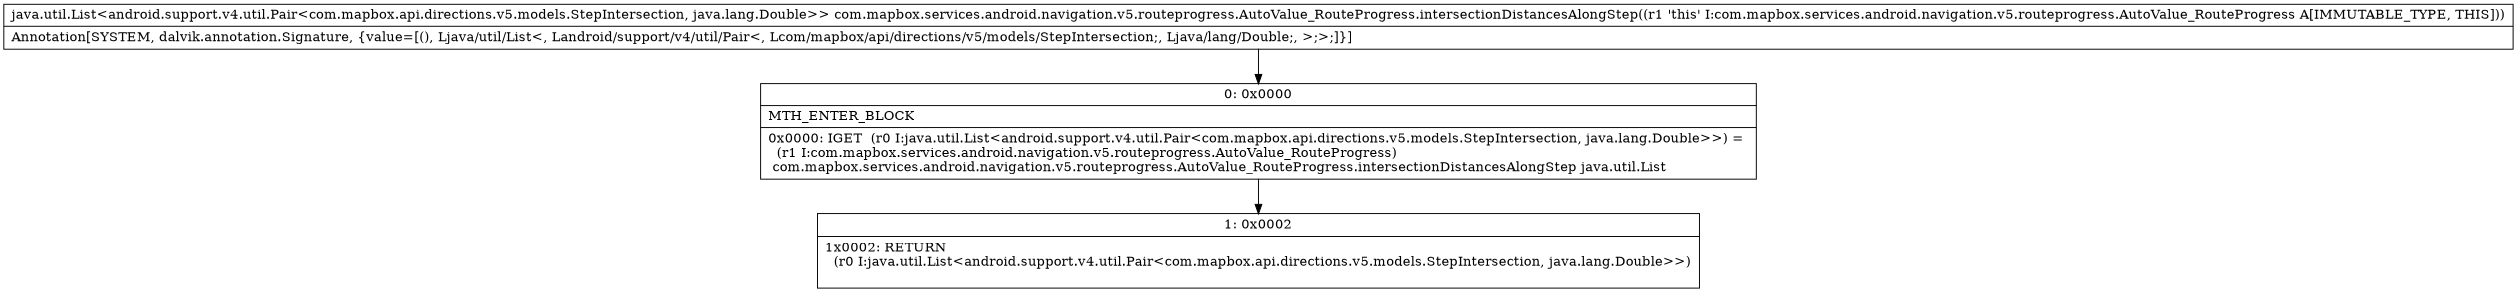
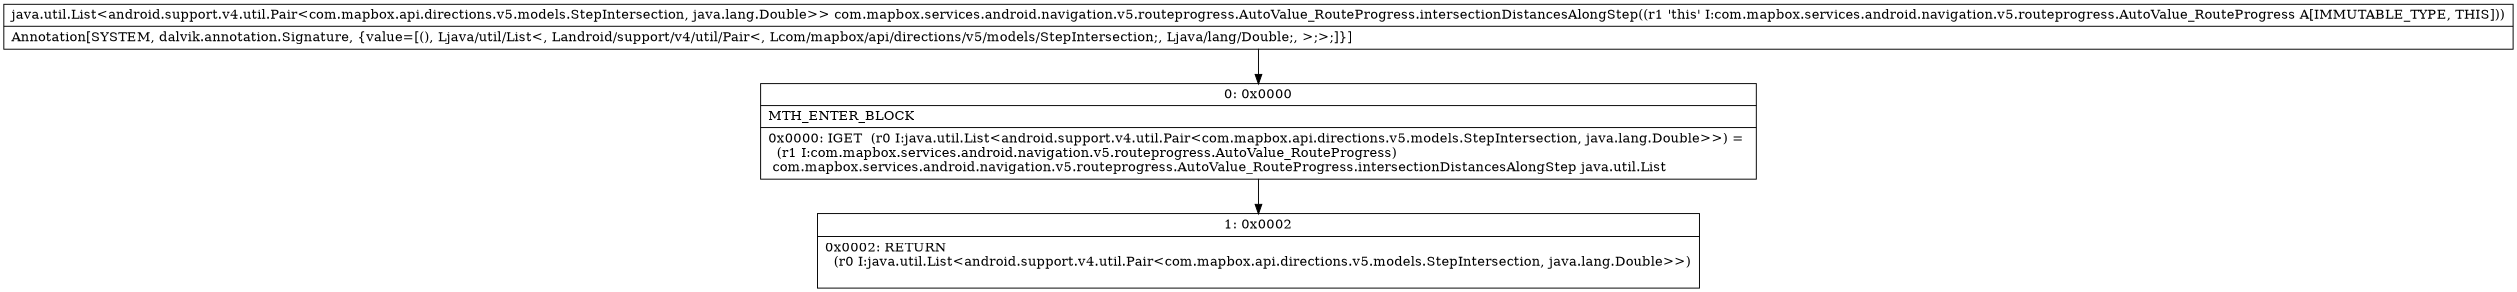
node "1: 0x0002": text "1x0002: RETURN" -> "0x0002: RETURN"
